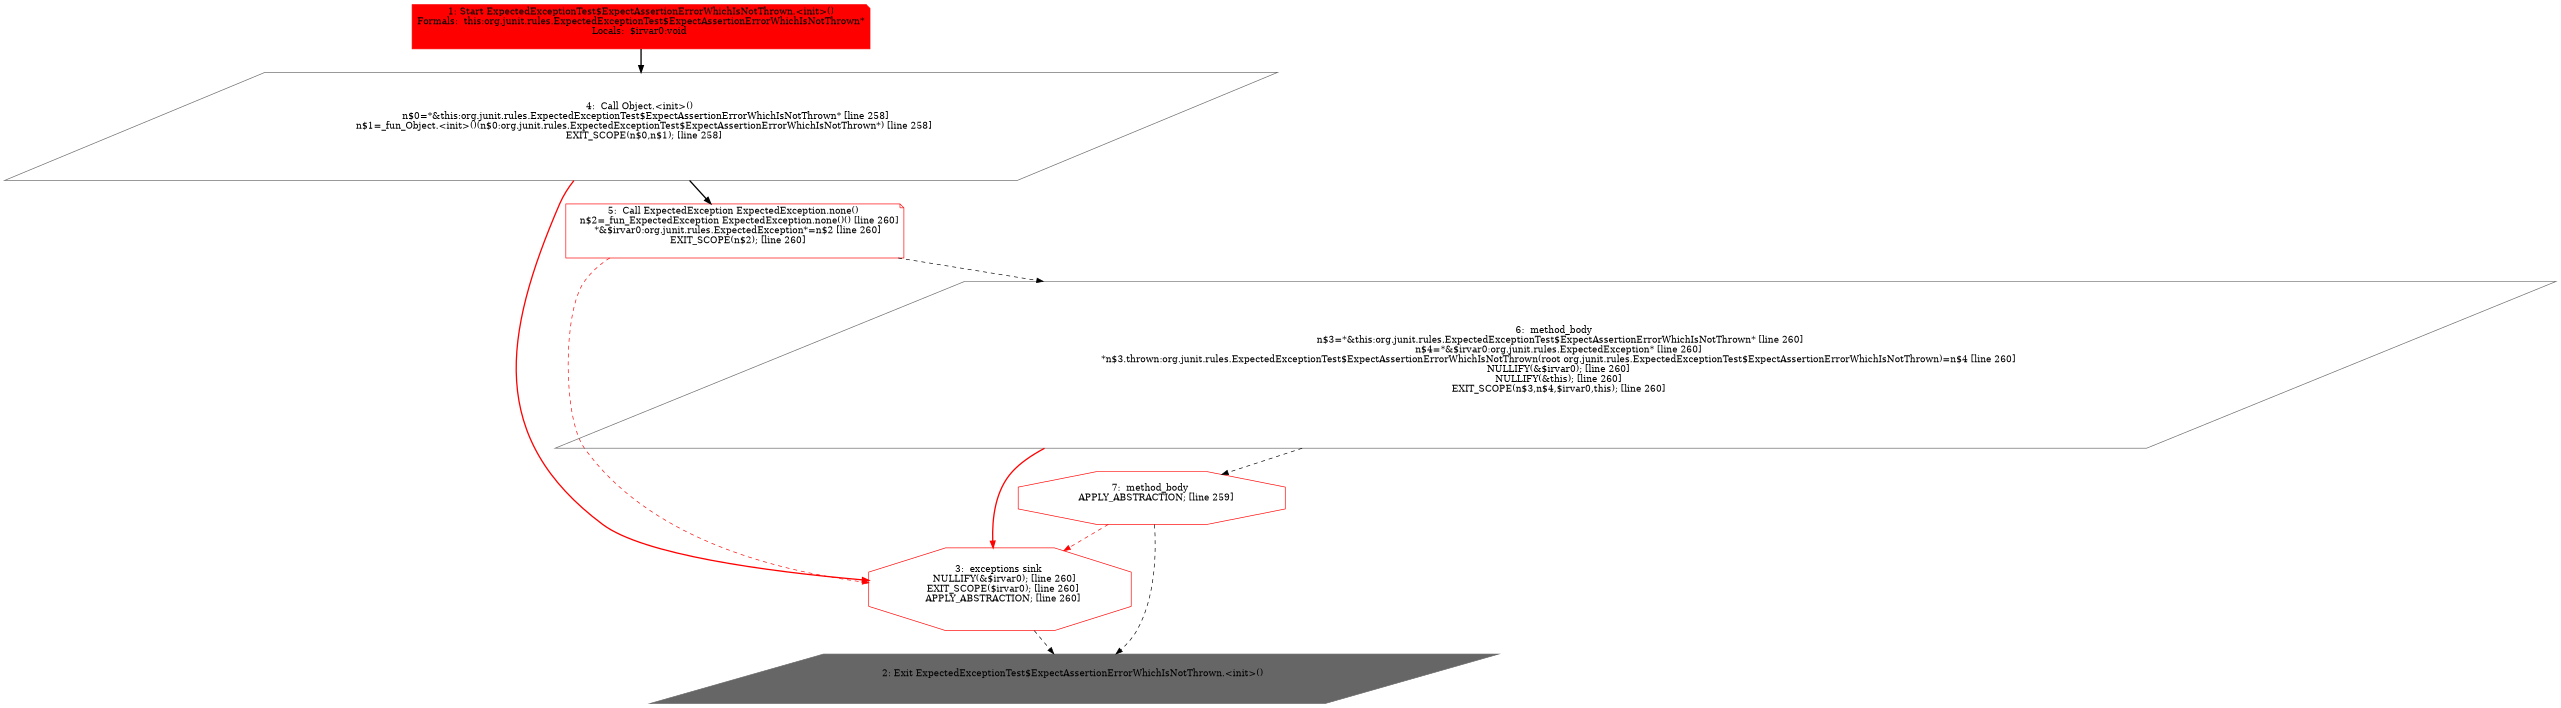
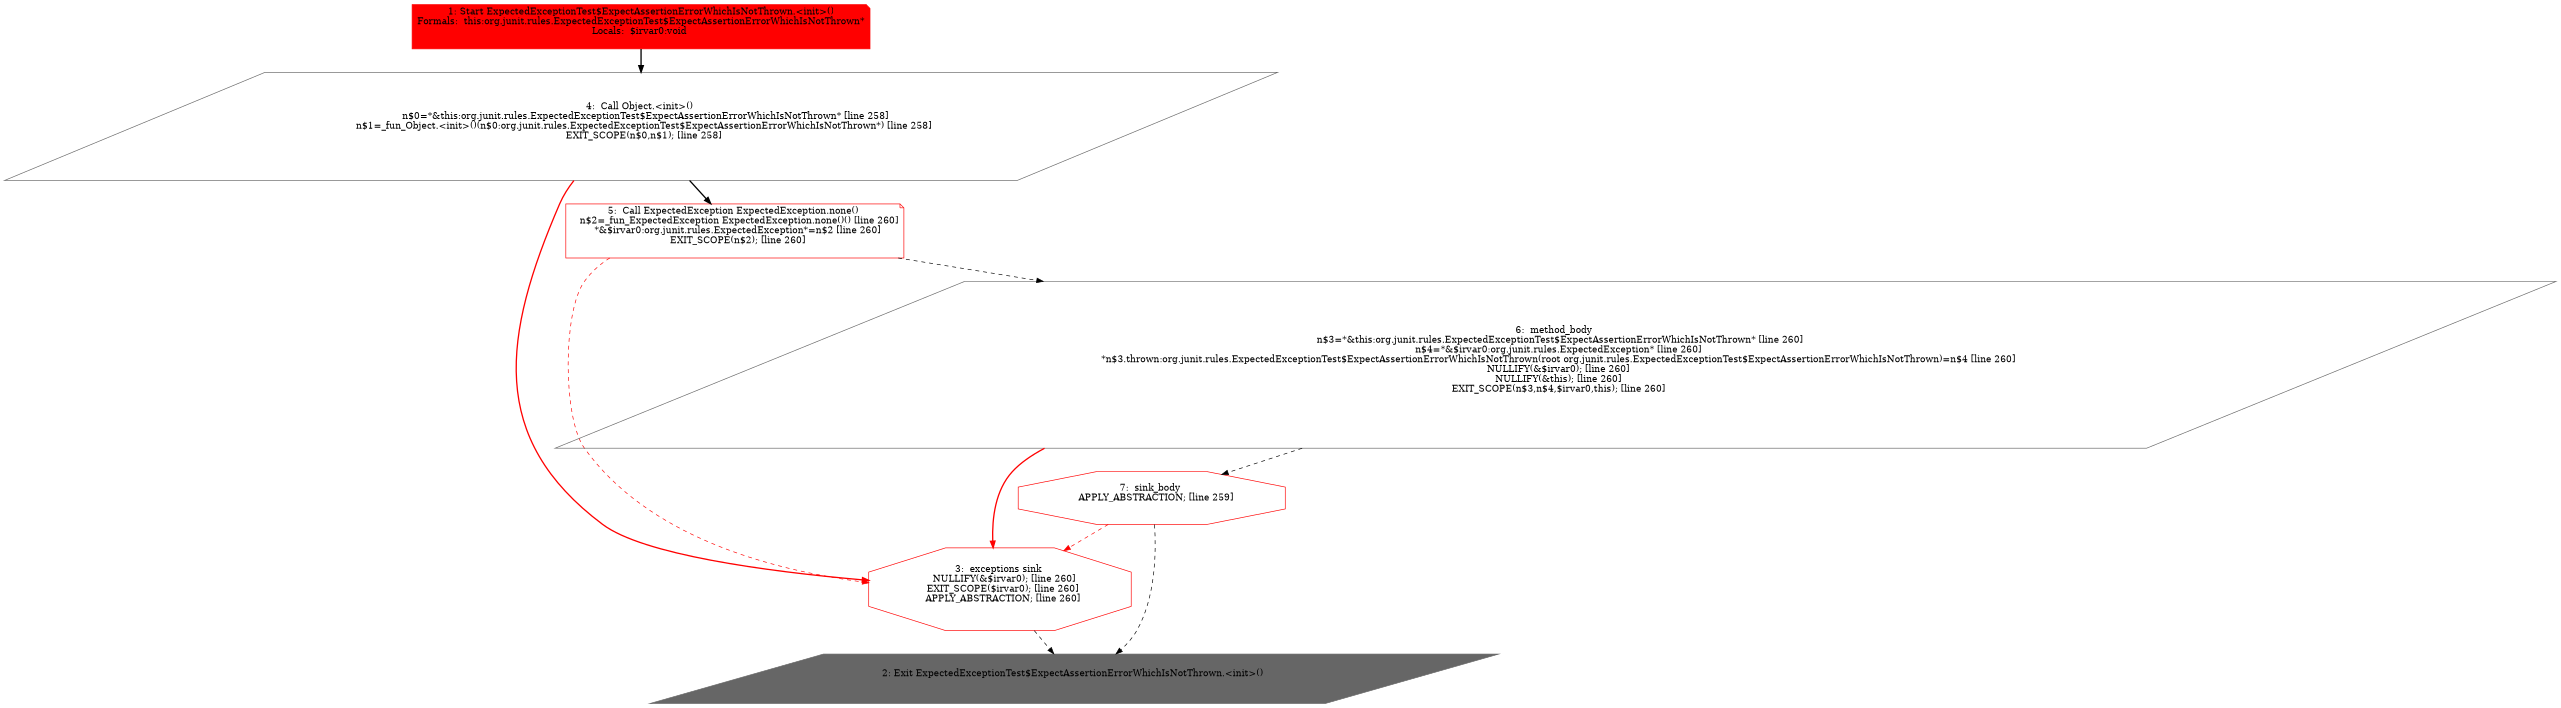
node "7:  method_body APPLY_ABSTRACTION; [line 259]": label "7:  method_body APPLY_ABSTRACTION; [line 259]" -> "7:  sink_body APPLY_ABSTRACTION; [line 259]"
